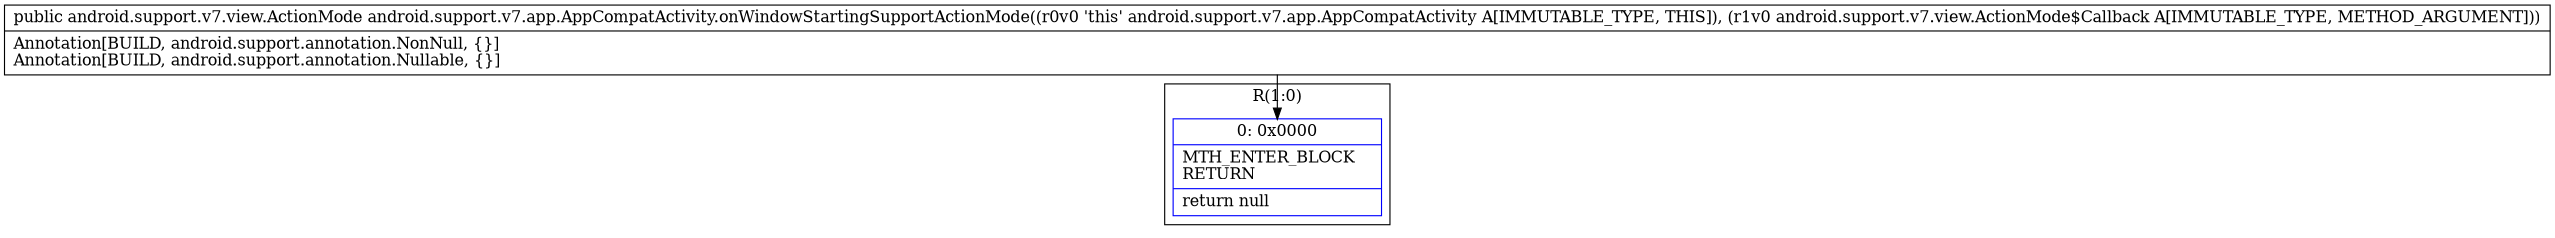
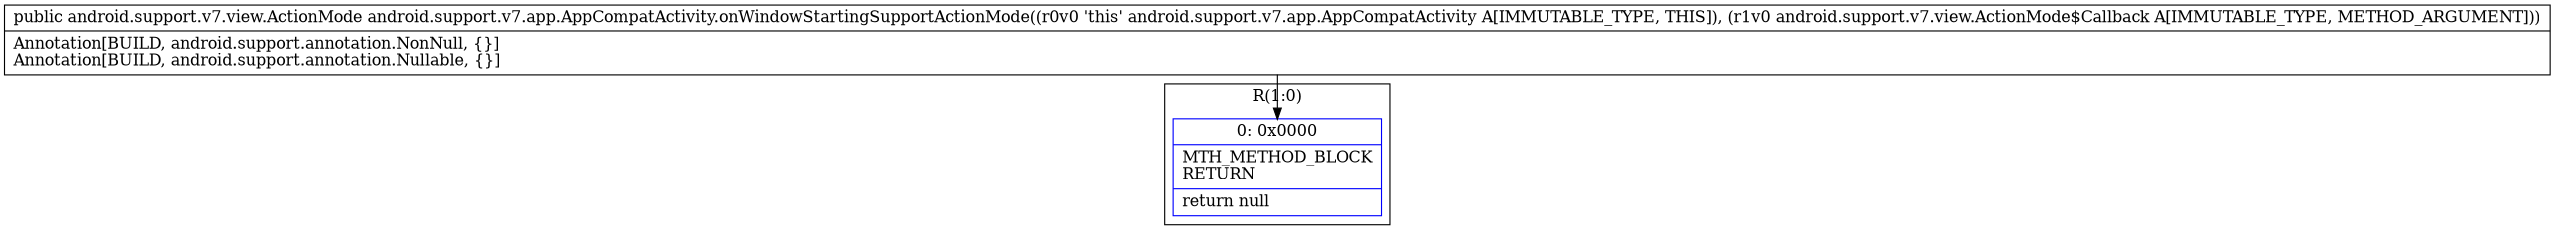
node "0: 0x0000": text "MTH_ENTER_BLOCK" -> "MTH_METHOD_BLOCK"
